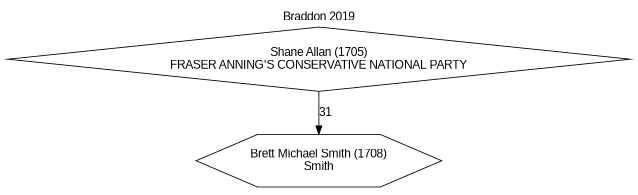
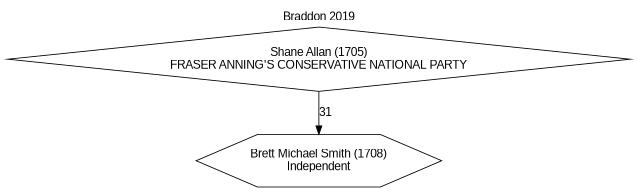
node "Brett Michael Smith (1708) Smith": label "Brett Michael Smith (1708) Smith" -> "Brett Michael Smith (1708) Independent"
